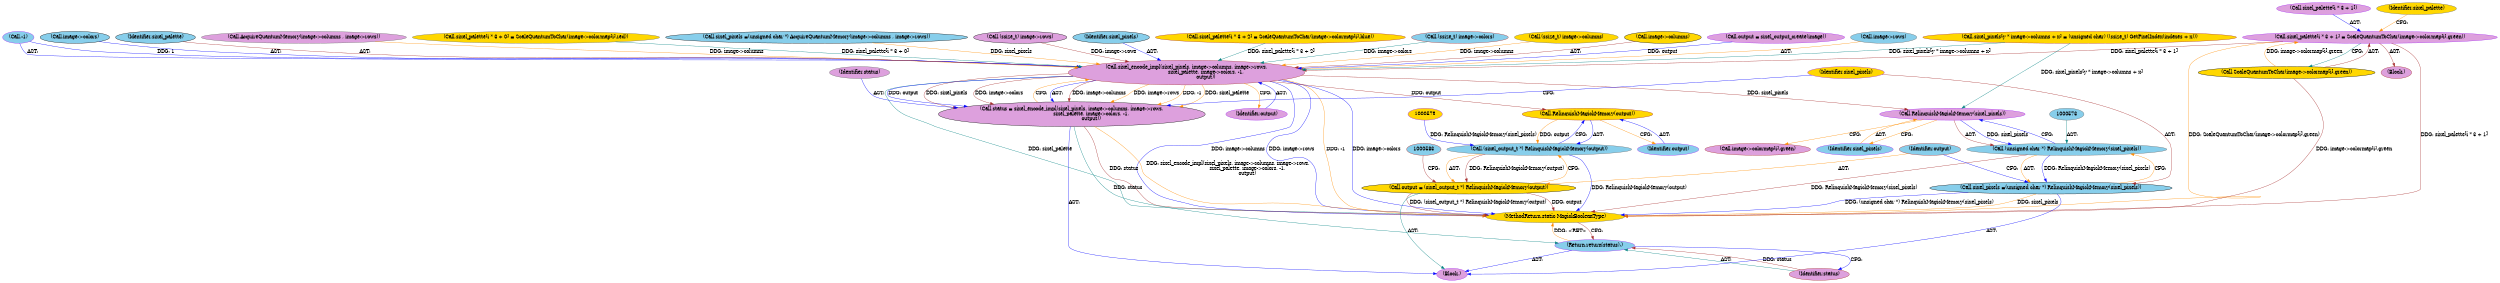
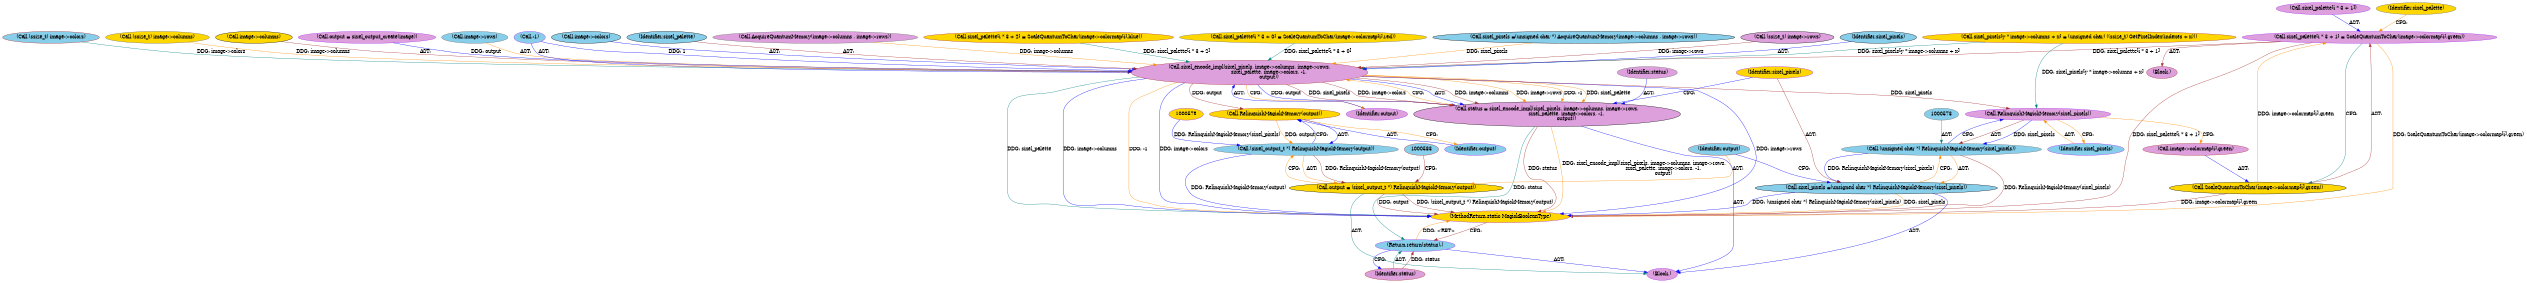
edge "(Call,image->colormap[i].green)" -> "(Call,ScaleQuantumToChar(image->colormap[i].green))": added, label "AST:"
node "(MethodReturn,static MagickBooleanType)": color gray40 -> purple
